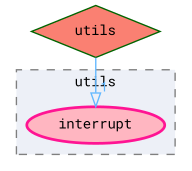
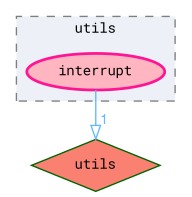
edge "utils" -> "interrupt": reversed
